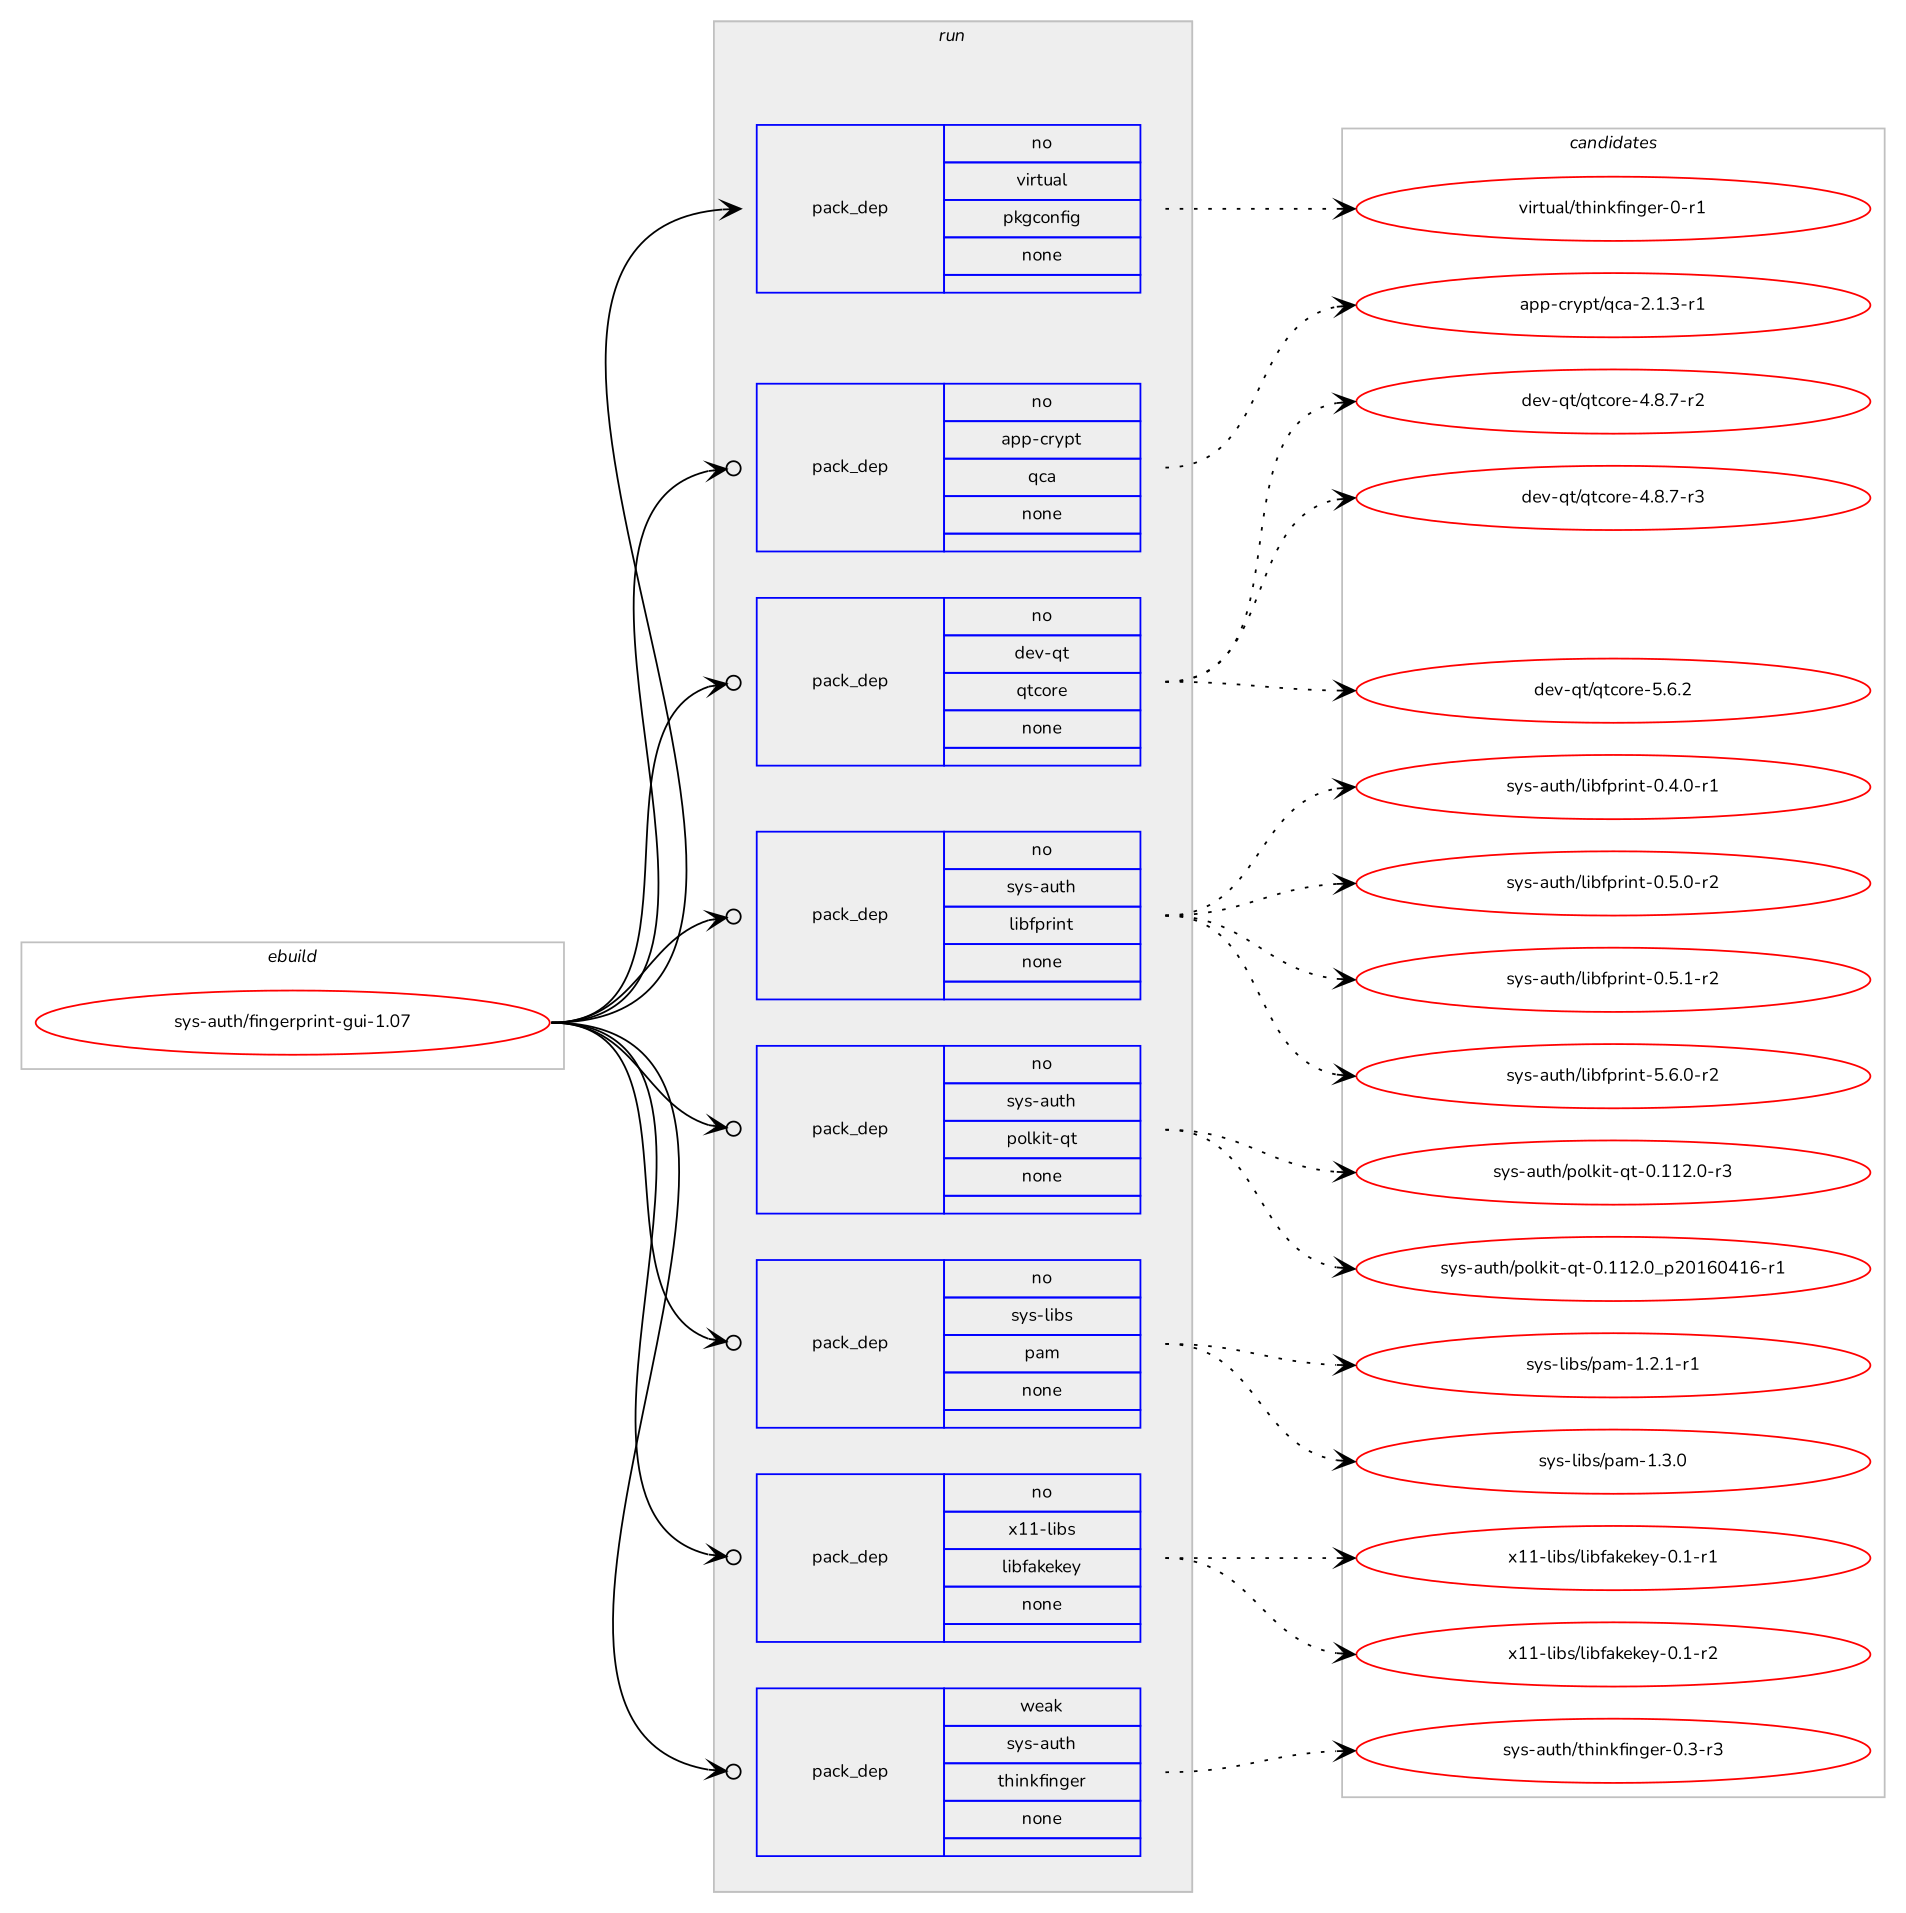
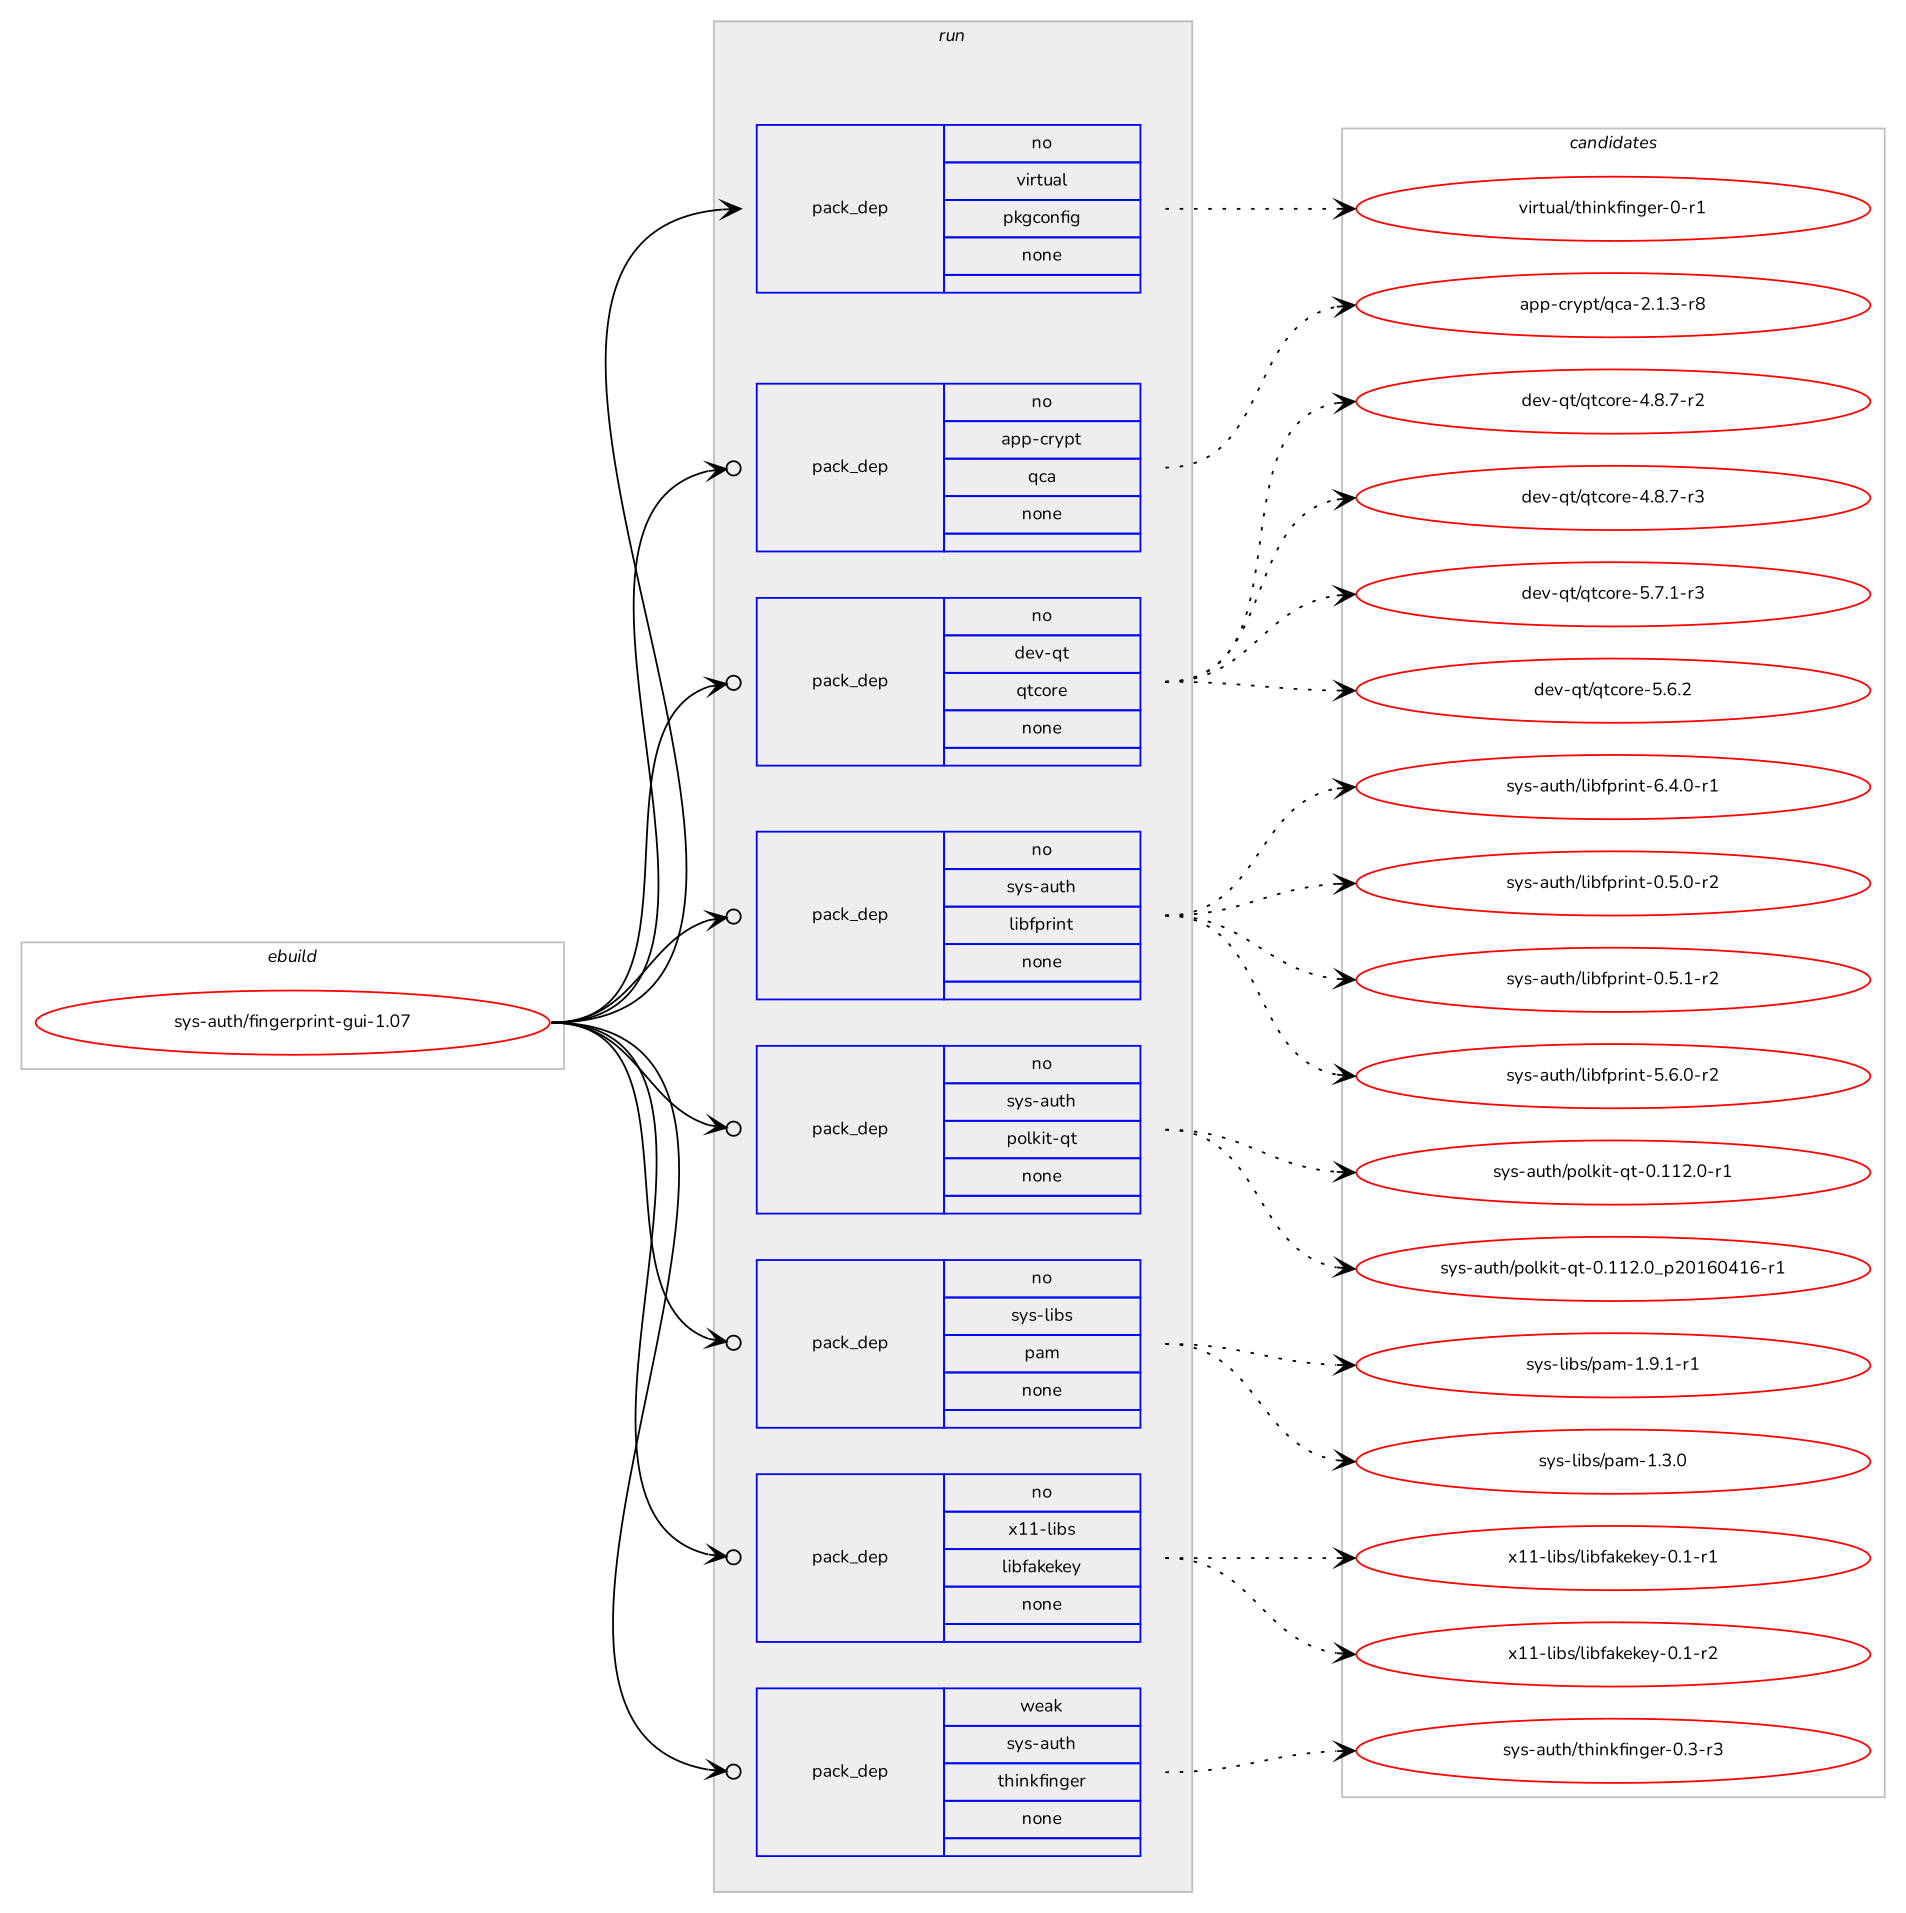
node "app-crypt/qca-2.1.3-r1": label "app-crypt/qca-2.1.3-r1" -> "app-crypt/qca-2.1.3-r8"
node "dev-qt/qtcore-5.7.1-r3": added
node "sys-auth/libfprint-0.4.0-r1": label "sys-auth/libfprint-0.4.0-r1" -> "sys-auth/libfprint-6.4.0-r1"
node "sys-auth/polkit-qt-0.112.0-r3": label "sys-auth/polkit-qt-0.112.0-r3" -> "sys-auth/polkit-qt-0.112.0-r1"
node "sys-libs/pam-1.2.1-r1": label "sys-libs/pam-1.2.1-r1" -> "sys-libs/pam-1.9.1-r1"
